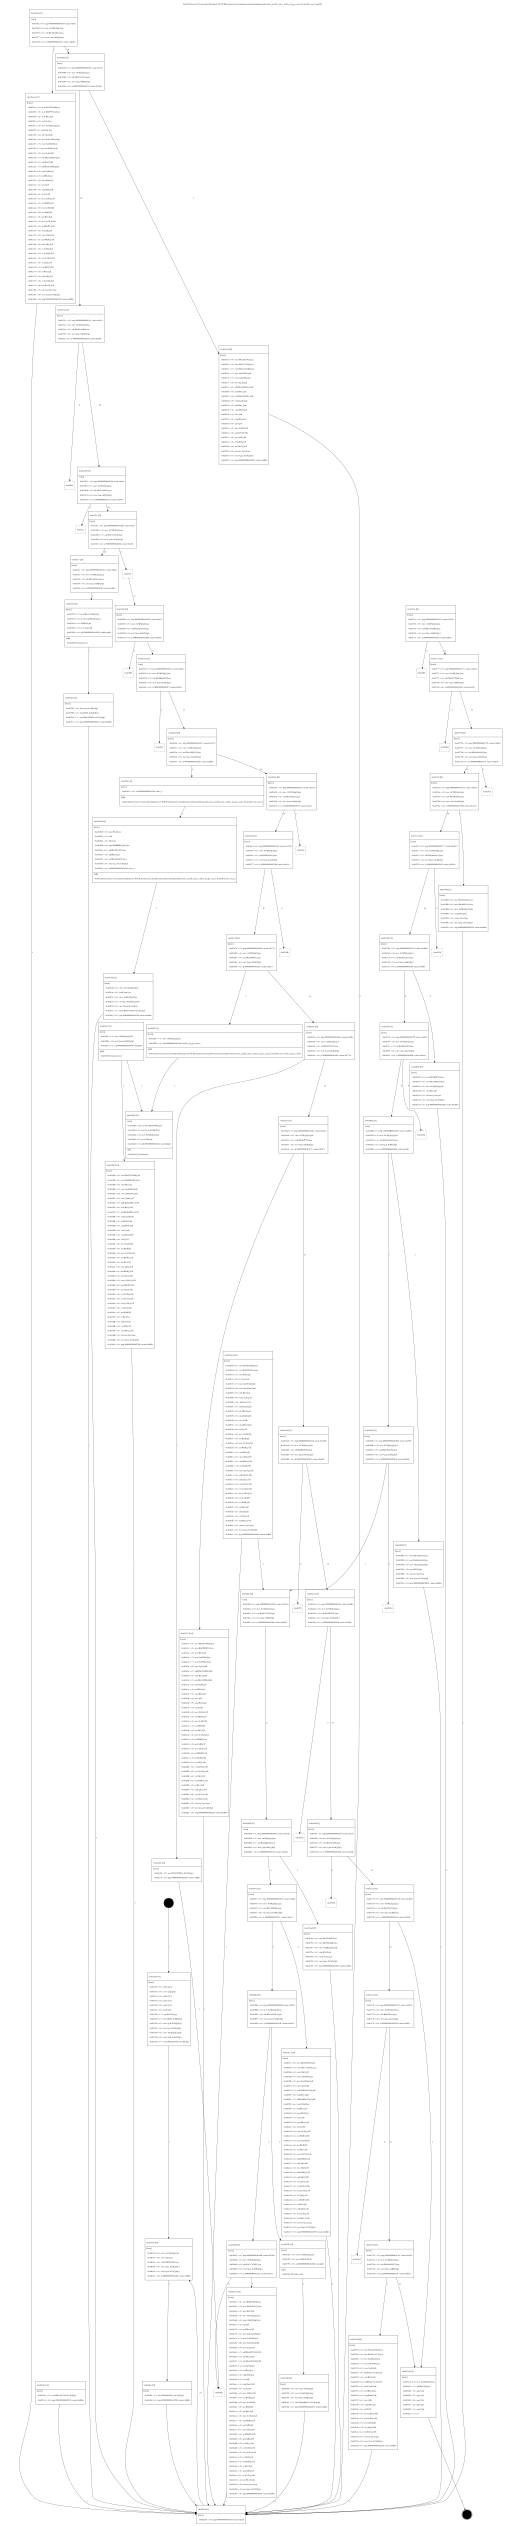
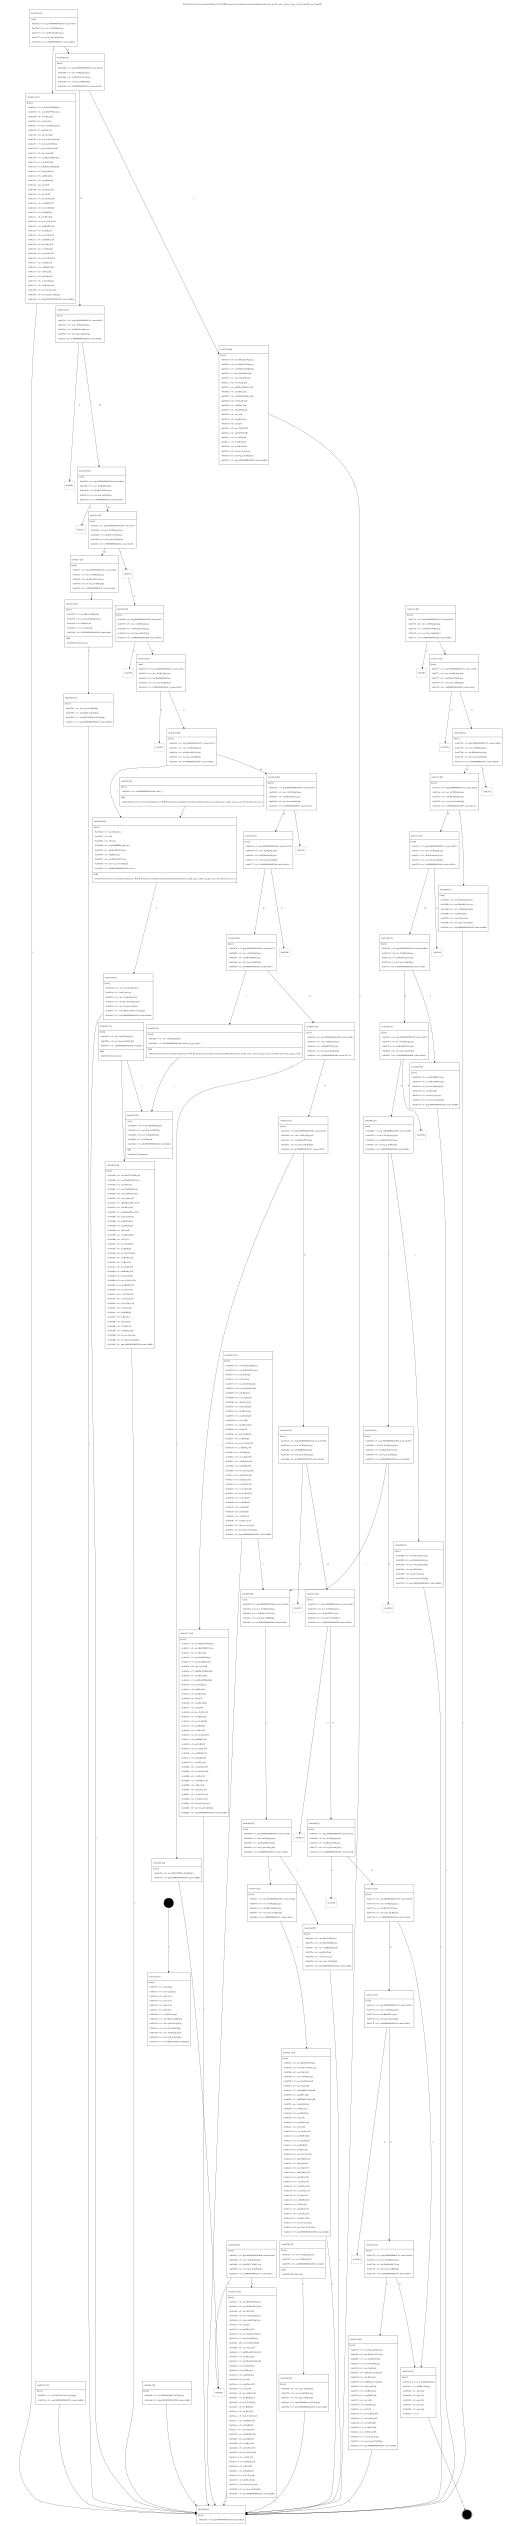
edge "0x401632 [25]" -> "0x401b1b [5]": now "0x401632 [25]" -> "0x401b20 [40]"
node "0x40188a [25]": removed
node "0x40153d [23]": removed
